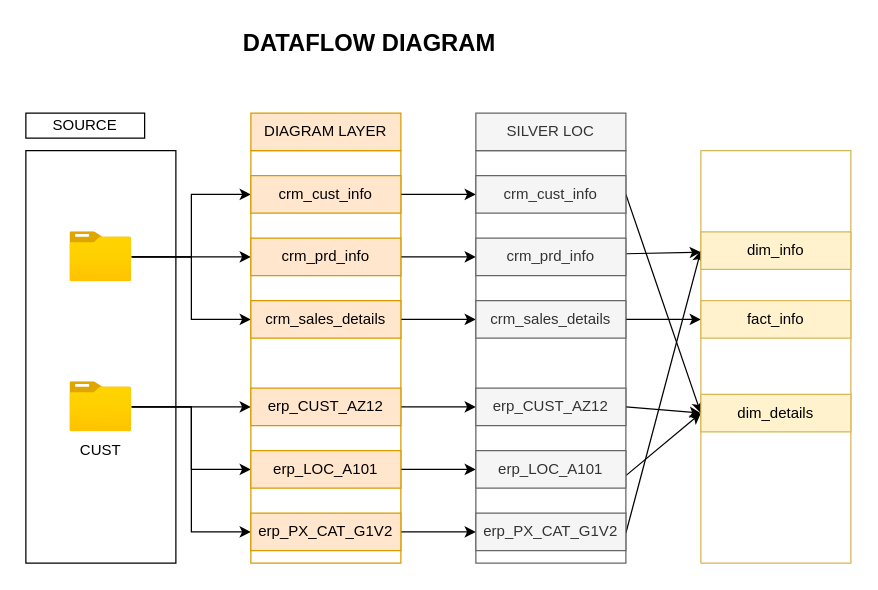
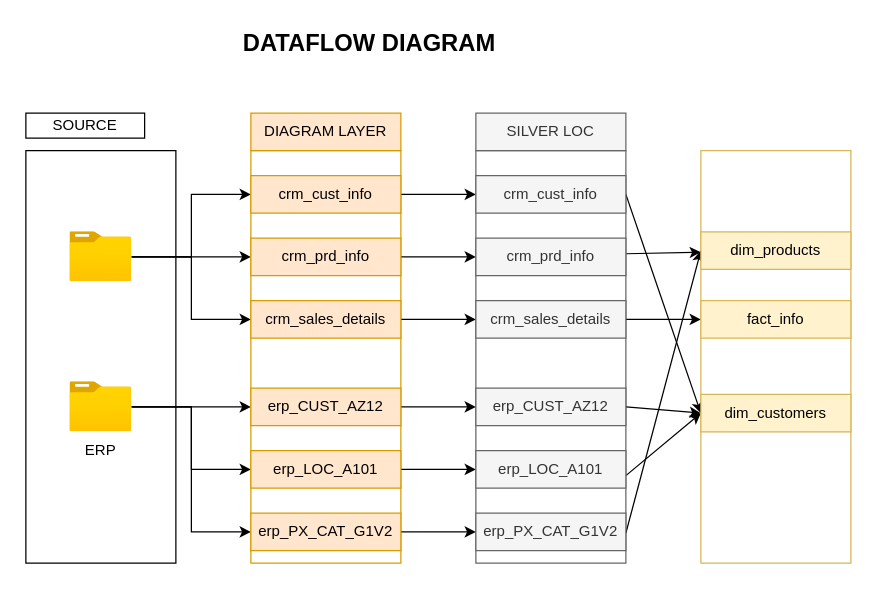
node "dim_info": label "dim_info" -> "dim_products"
node "dim_details": label "dim_details" -> "dim_customers"
node "CUST": label "CUST" -> "ERP"
